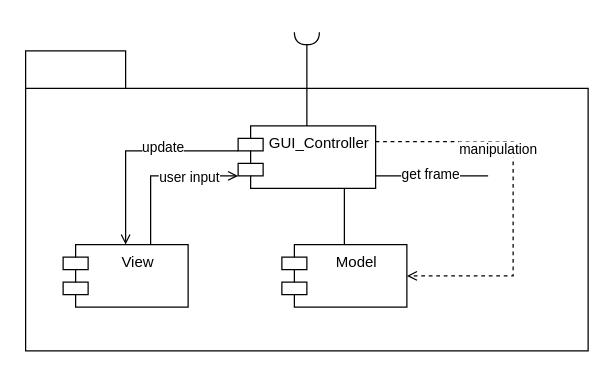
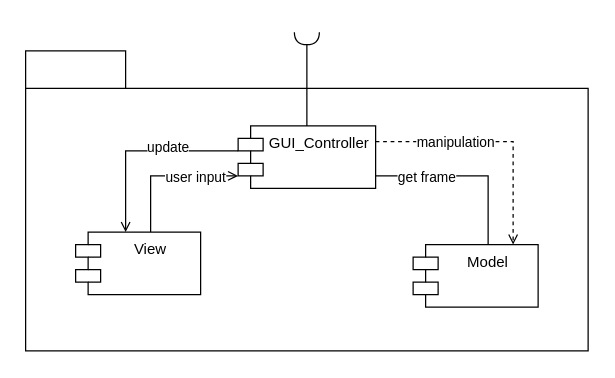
node "View": moved (126, 276) -> (138, 263)
node "Model": moved (344, 276) -> (476, 276)
